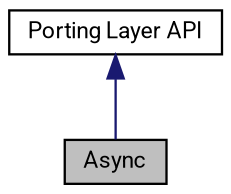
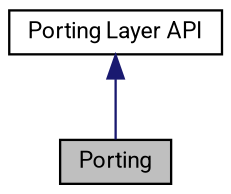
node "Async": label "Async" -> "Porting"
